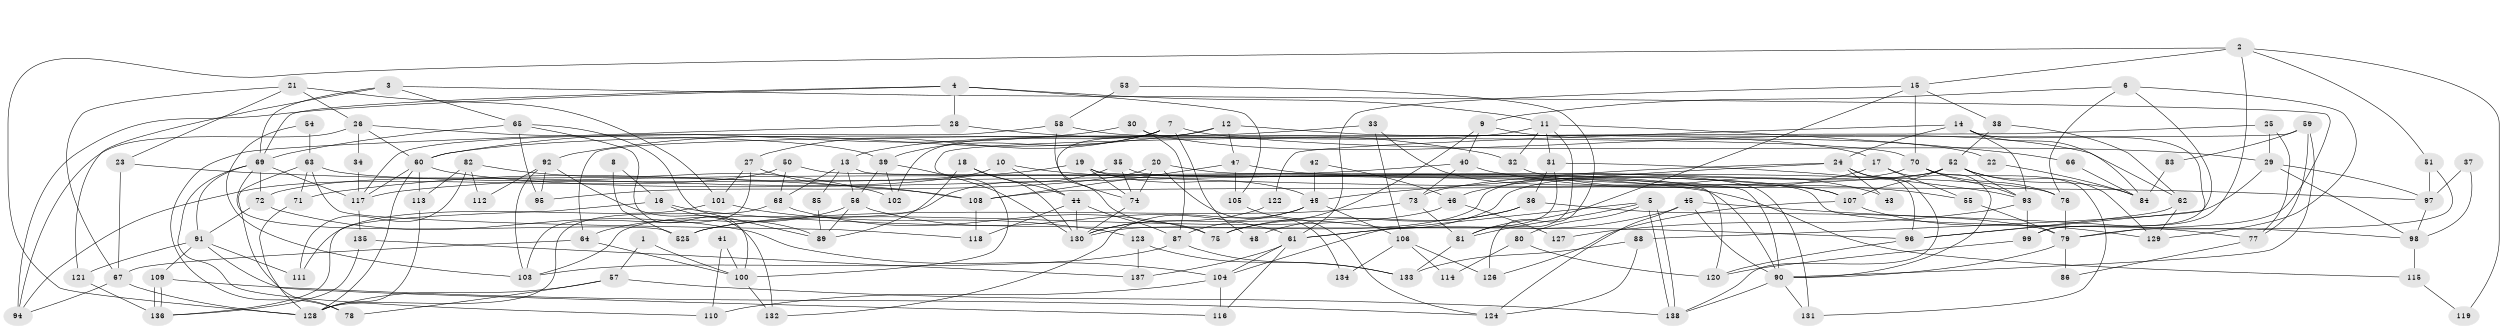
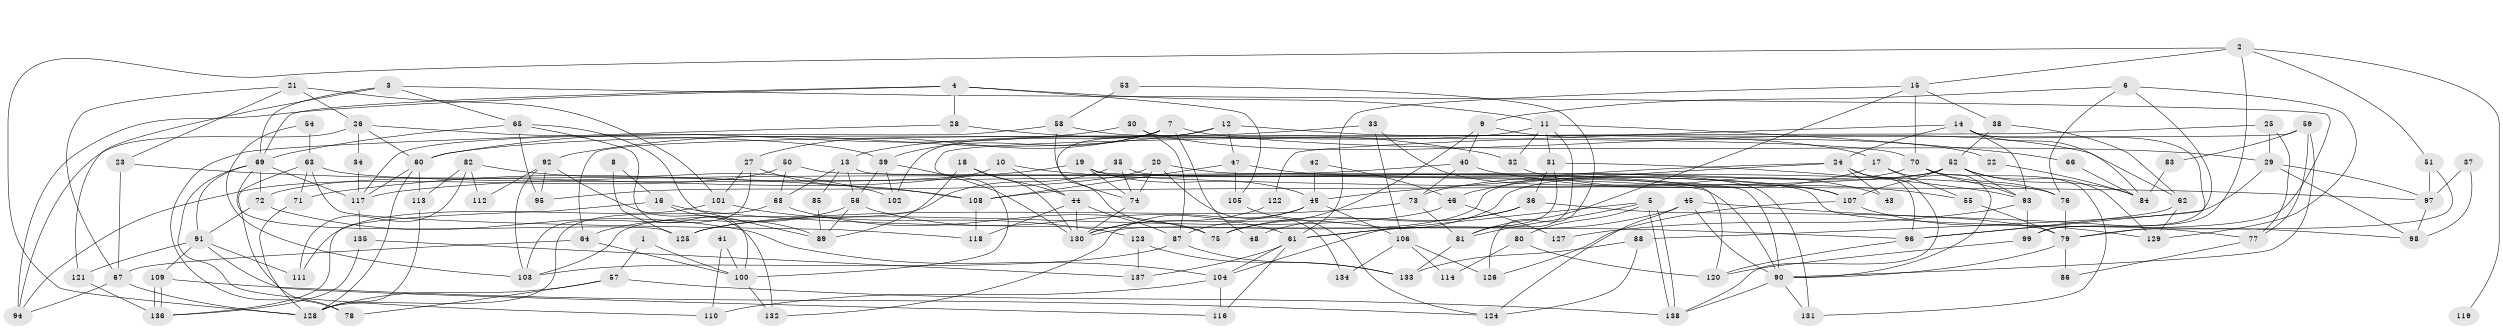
node "525": label "525" -> "125"
node "115": removed
